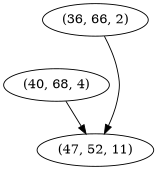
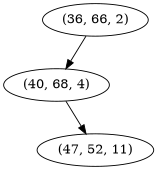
edge "(36, 66, 2)" -> "(47, 52, 11)": now "(36, 66, 2)" -> "(40, 68, 4)"
